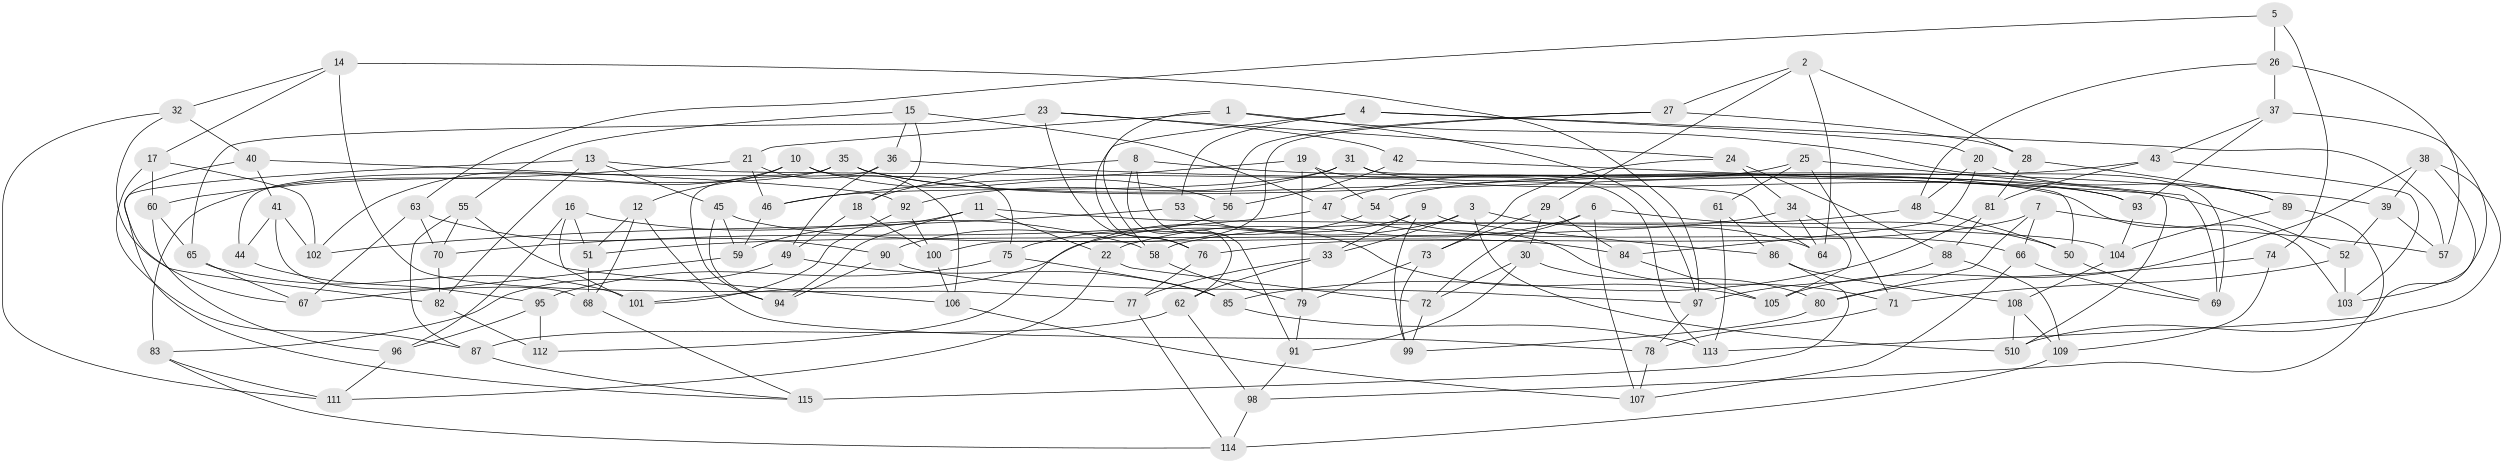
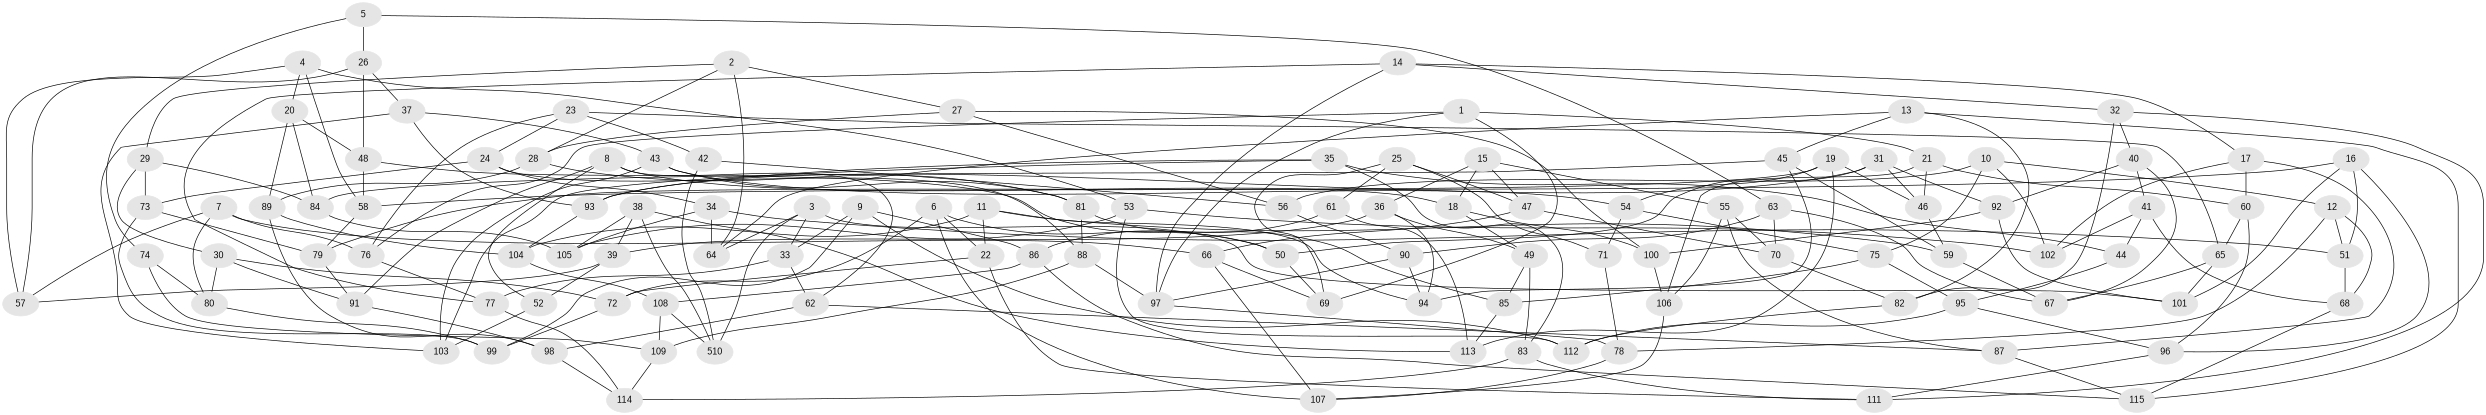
edge "52" -- "71": removed
edge "53" -- "112": added
